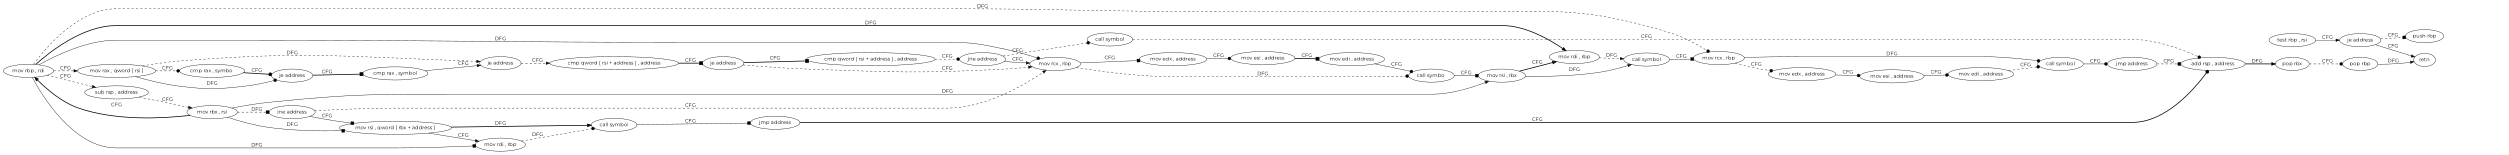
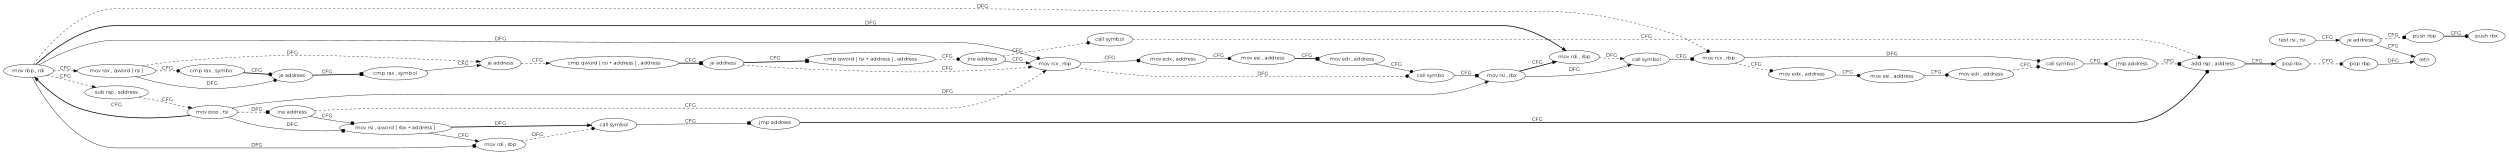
node "push rbx": added
node "test rbp , rsi": label "test rbp , rsi" -> "test rsi , rsi"
edge "add rsp , address" -> "pop rbx": label "DFG" -> "CFG"
node "mov rbx , rsi": label "mov rbx , rsi" -> "mov pop , rsi"
